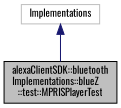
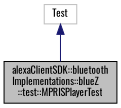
node "Implementations": label "Implementations" -> "Test"
